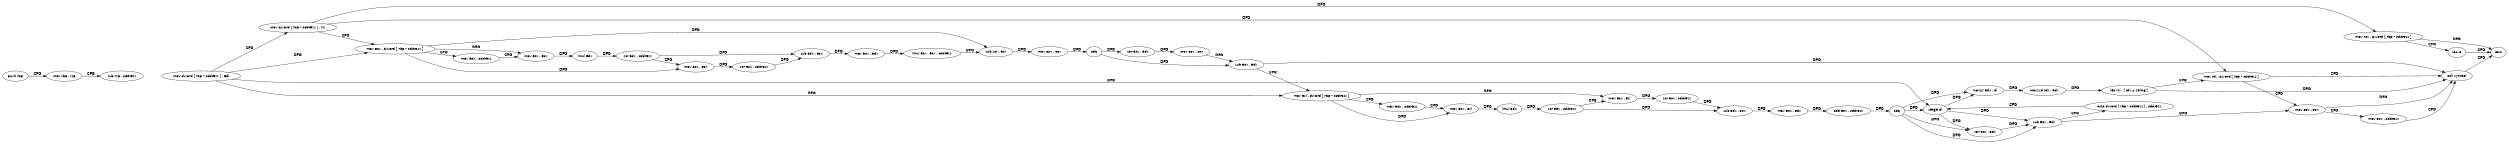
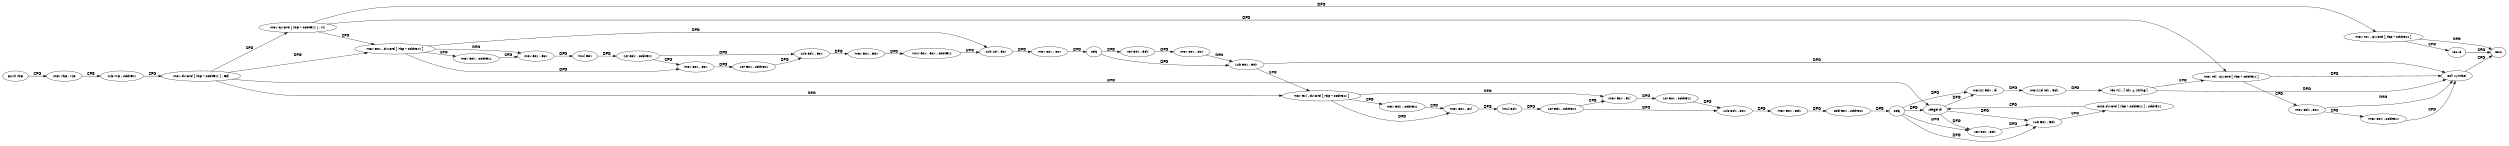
edge "mov rdi , qword [ rbp - address ]" -> "call symbol": label "CFG" -> "DFG"
edge "sub rsp , address" -> "mov dword [ rbp - address ] , edi": added, label "CFG"
edge "sub eax , edx" -> "mov edx , eax": removed, label "DFG"
